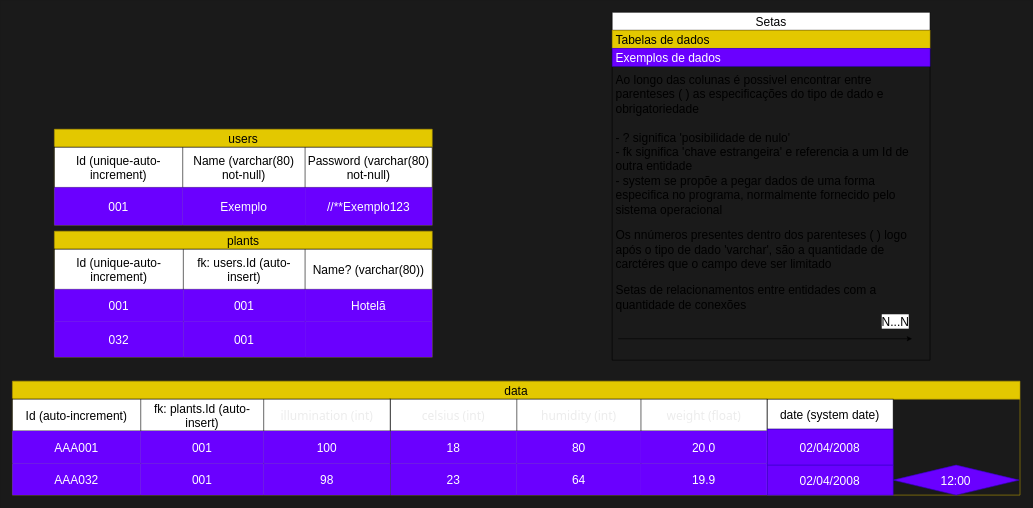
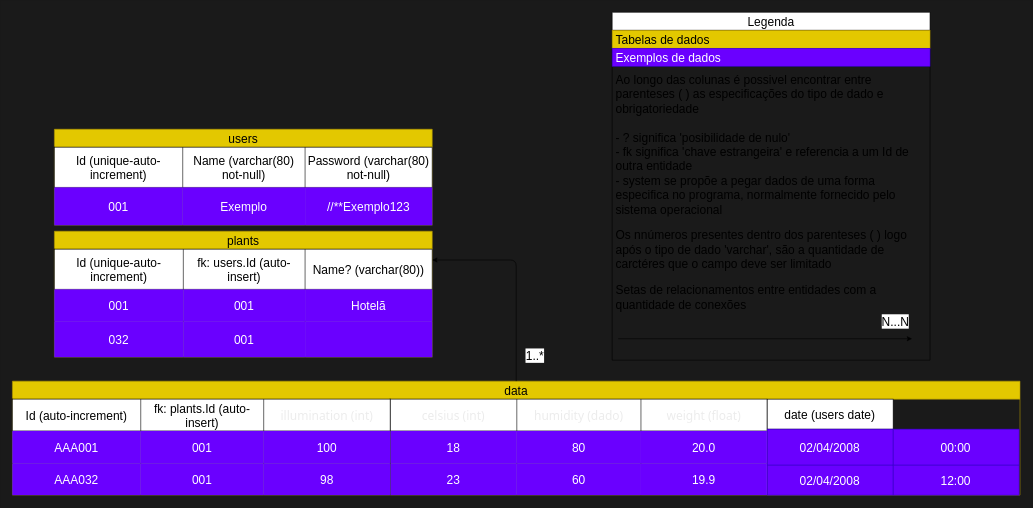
node "Setas": label "Setas" -> "Legenda"
edge "data" -> "plants": added, label "1..*"
node "date (system date)": label "date (system date)" -> "date (users date)"
node "humidity (int)": label "humidity (int)" -> "humidity (dado)"
node "00:00": added
node "64": label "64" -> "60"
node "12:00": shape diamond -> rectangle
